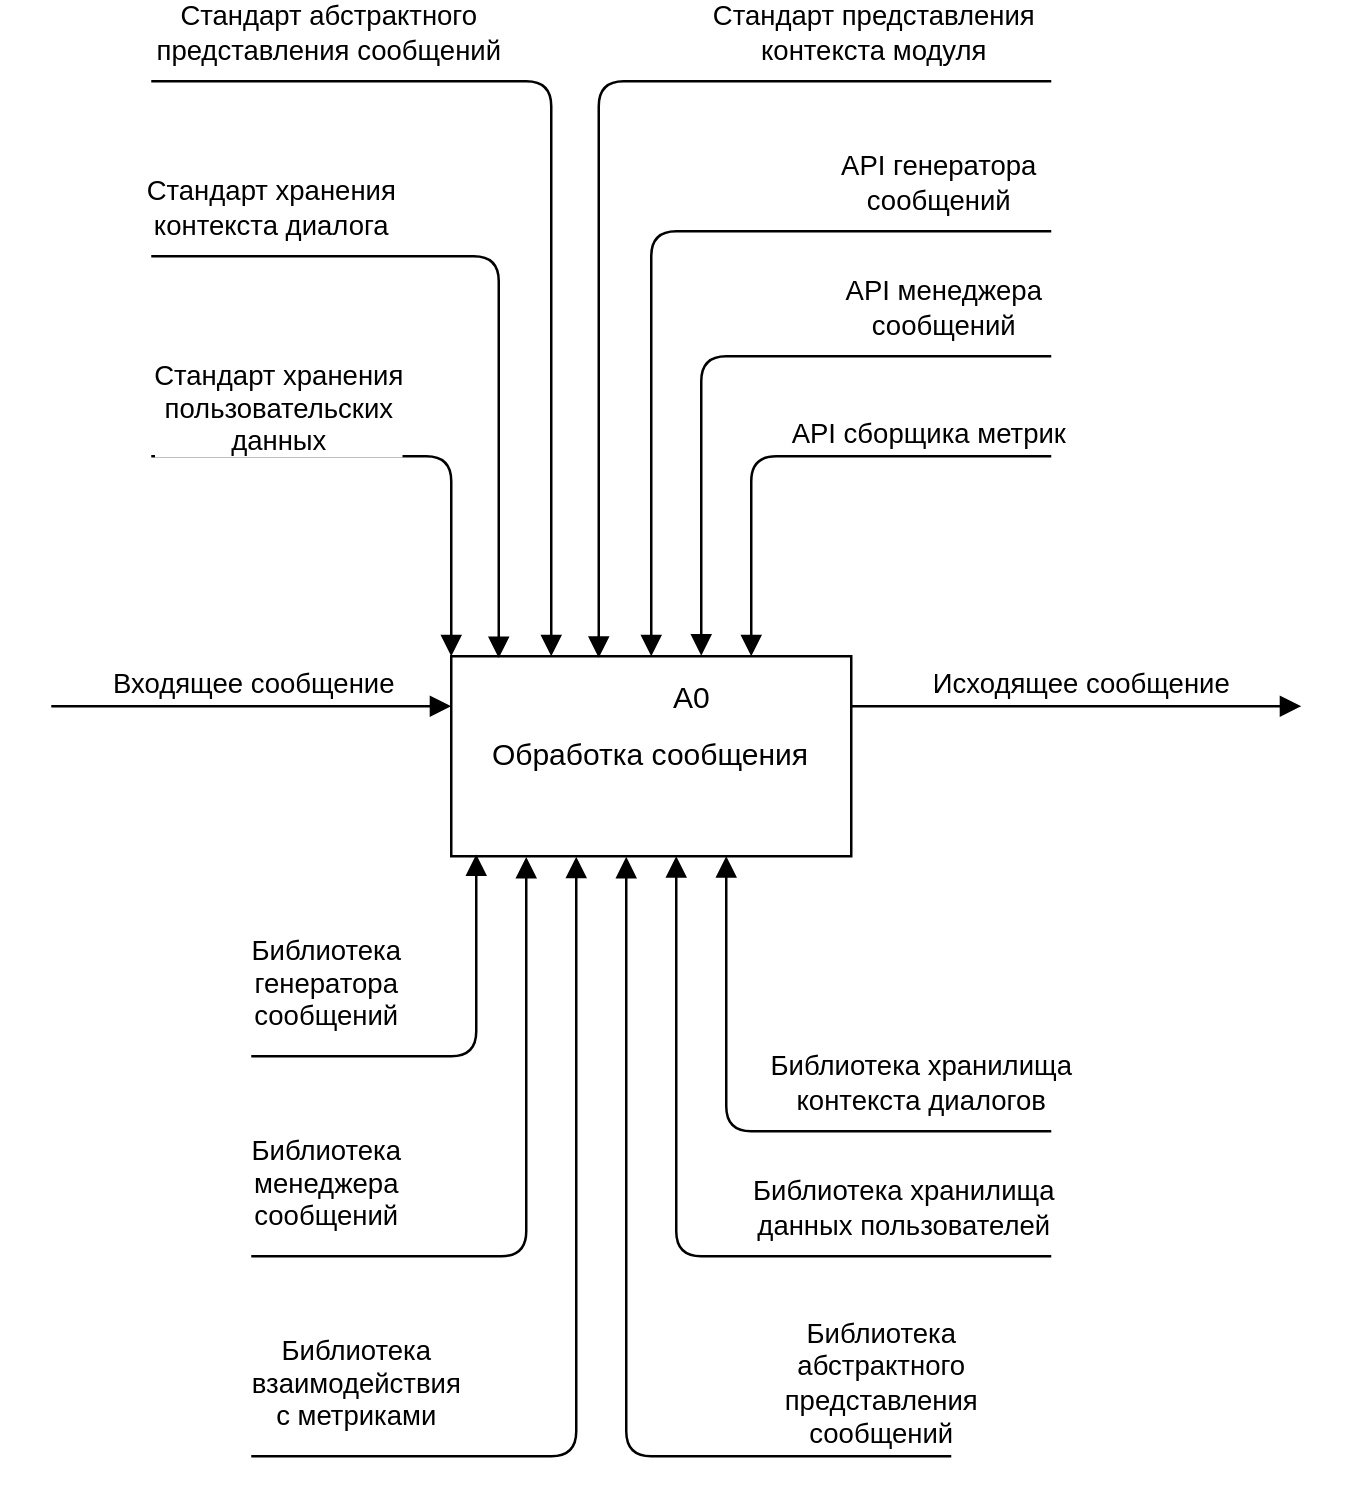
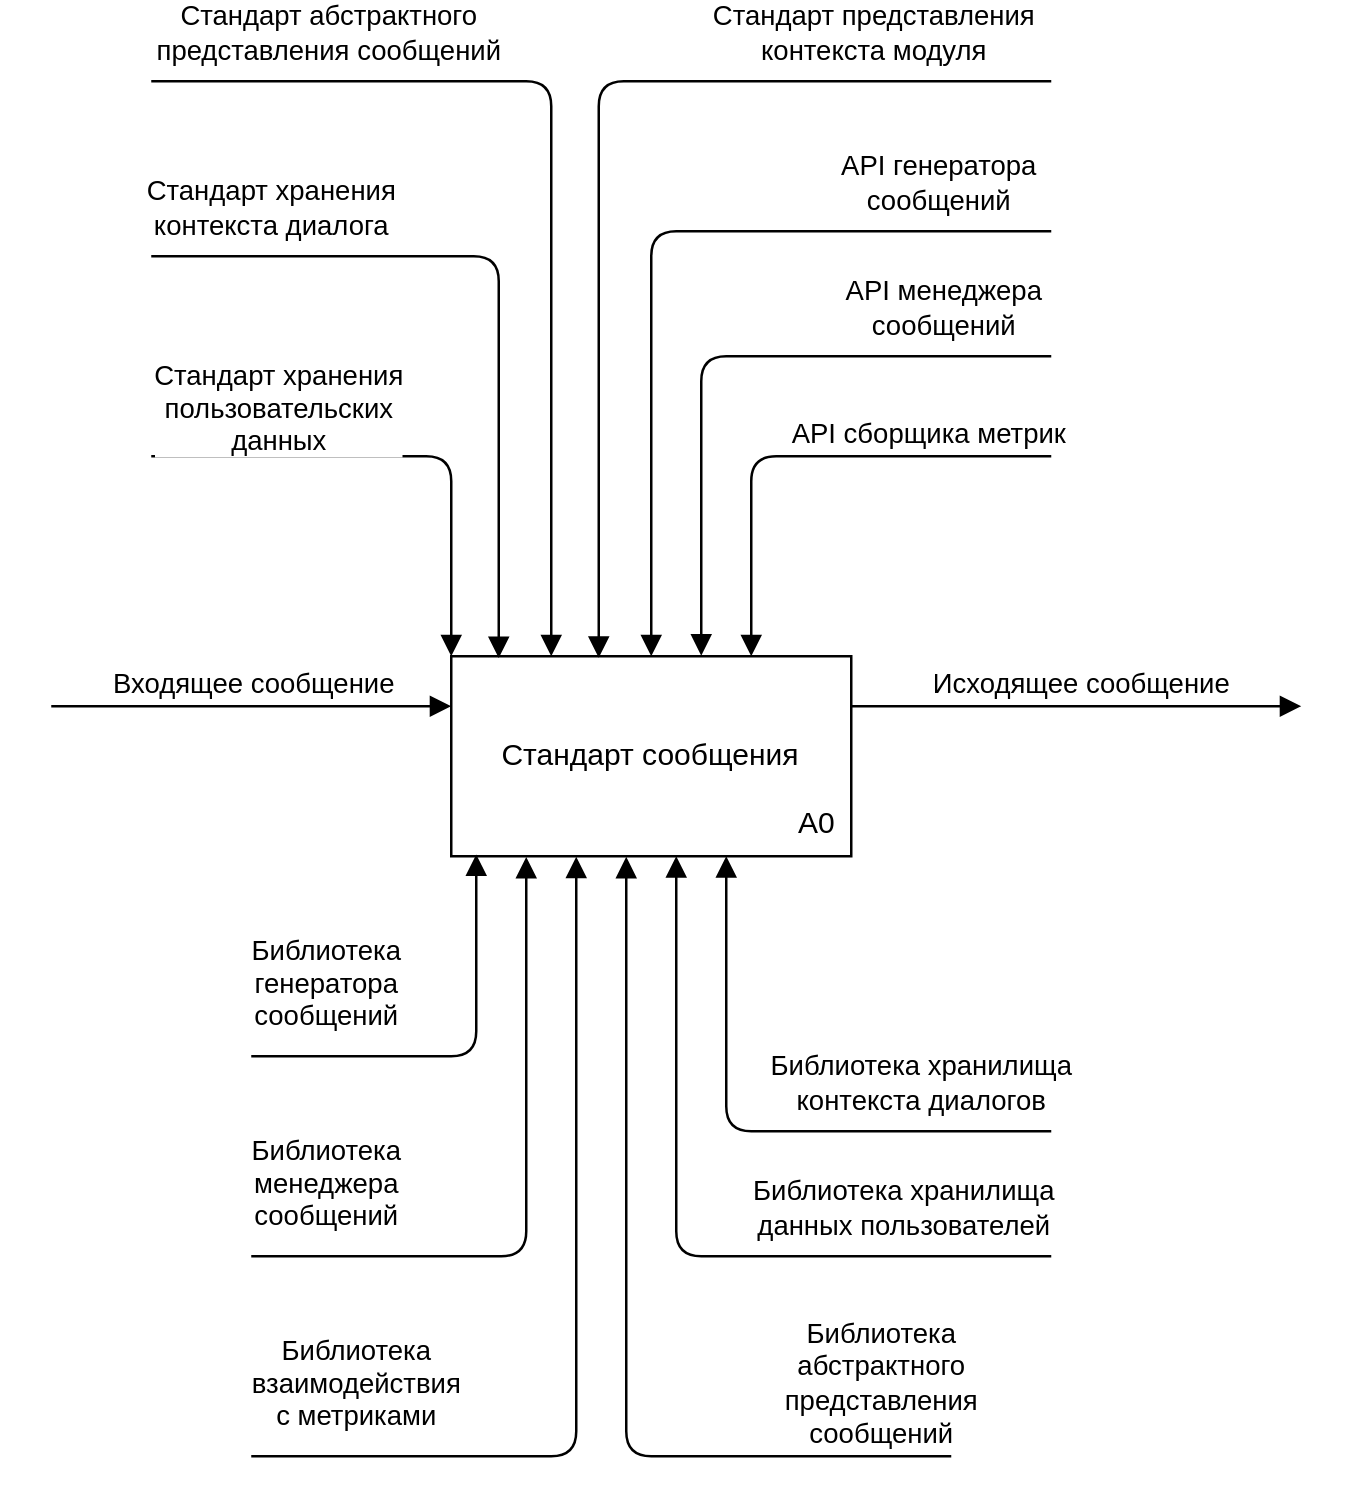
node "A0": moved (693, 698) -> (818, 823)
node "Обработка сообщения": label "Обработка сообщения" -> "Стандарт сообщения"
